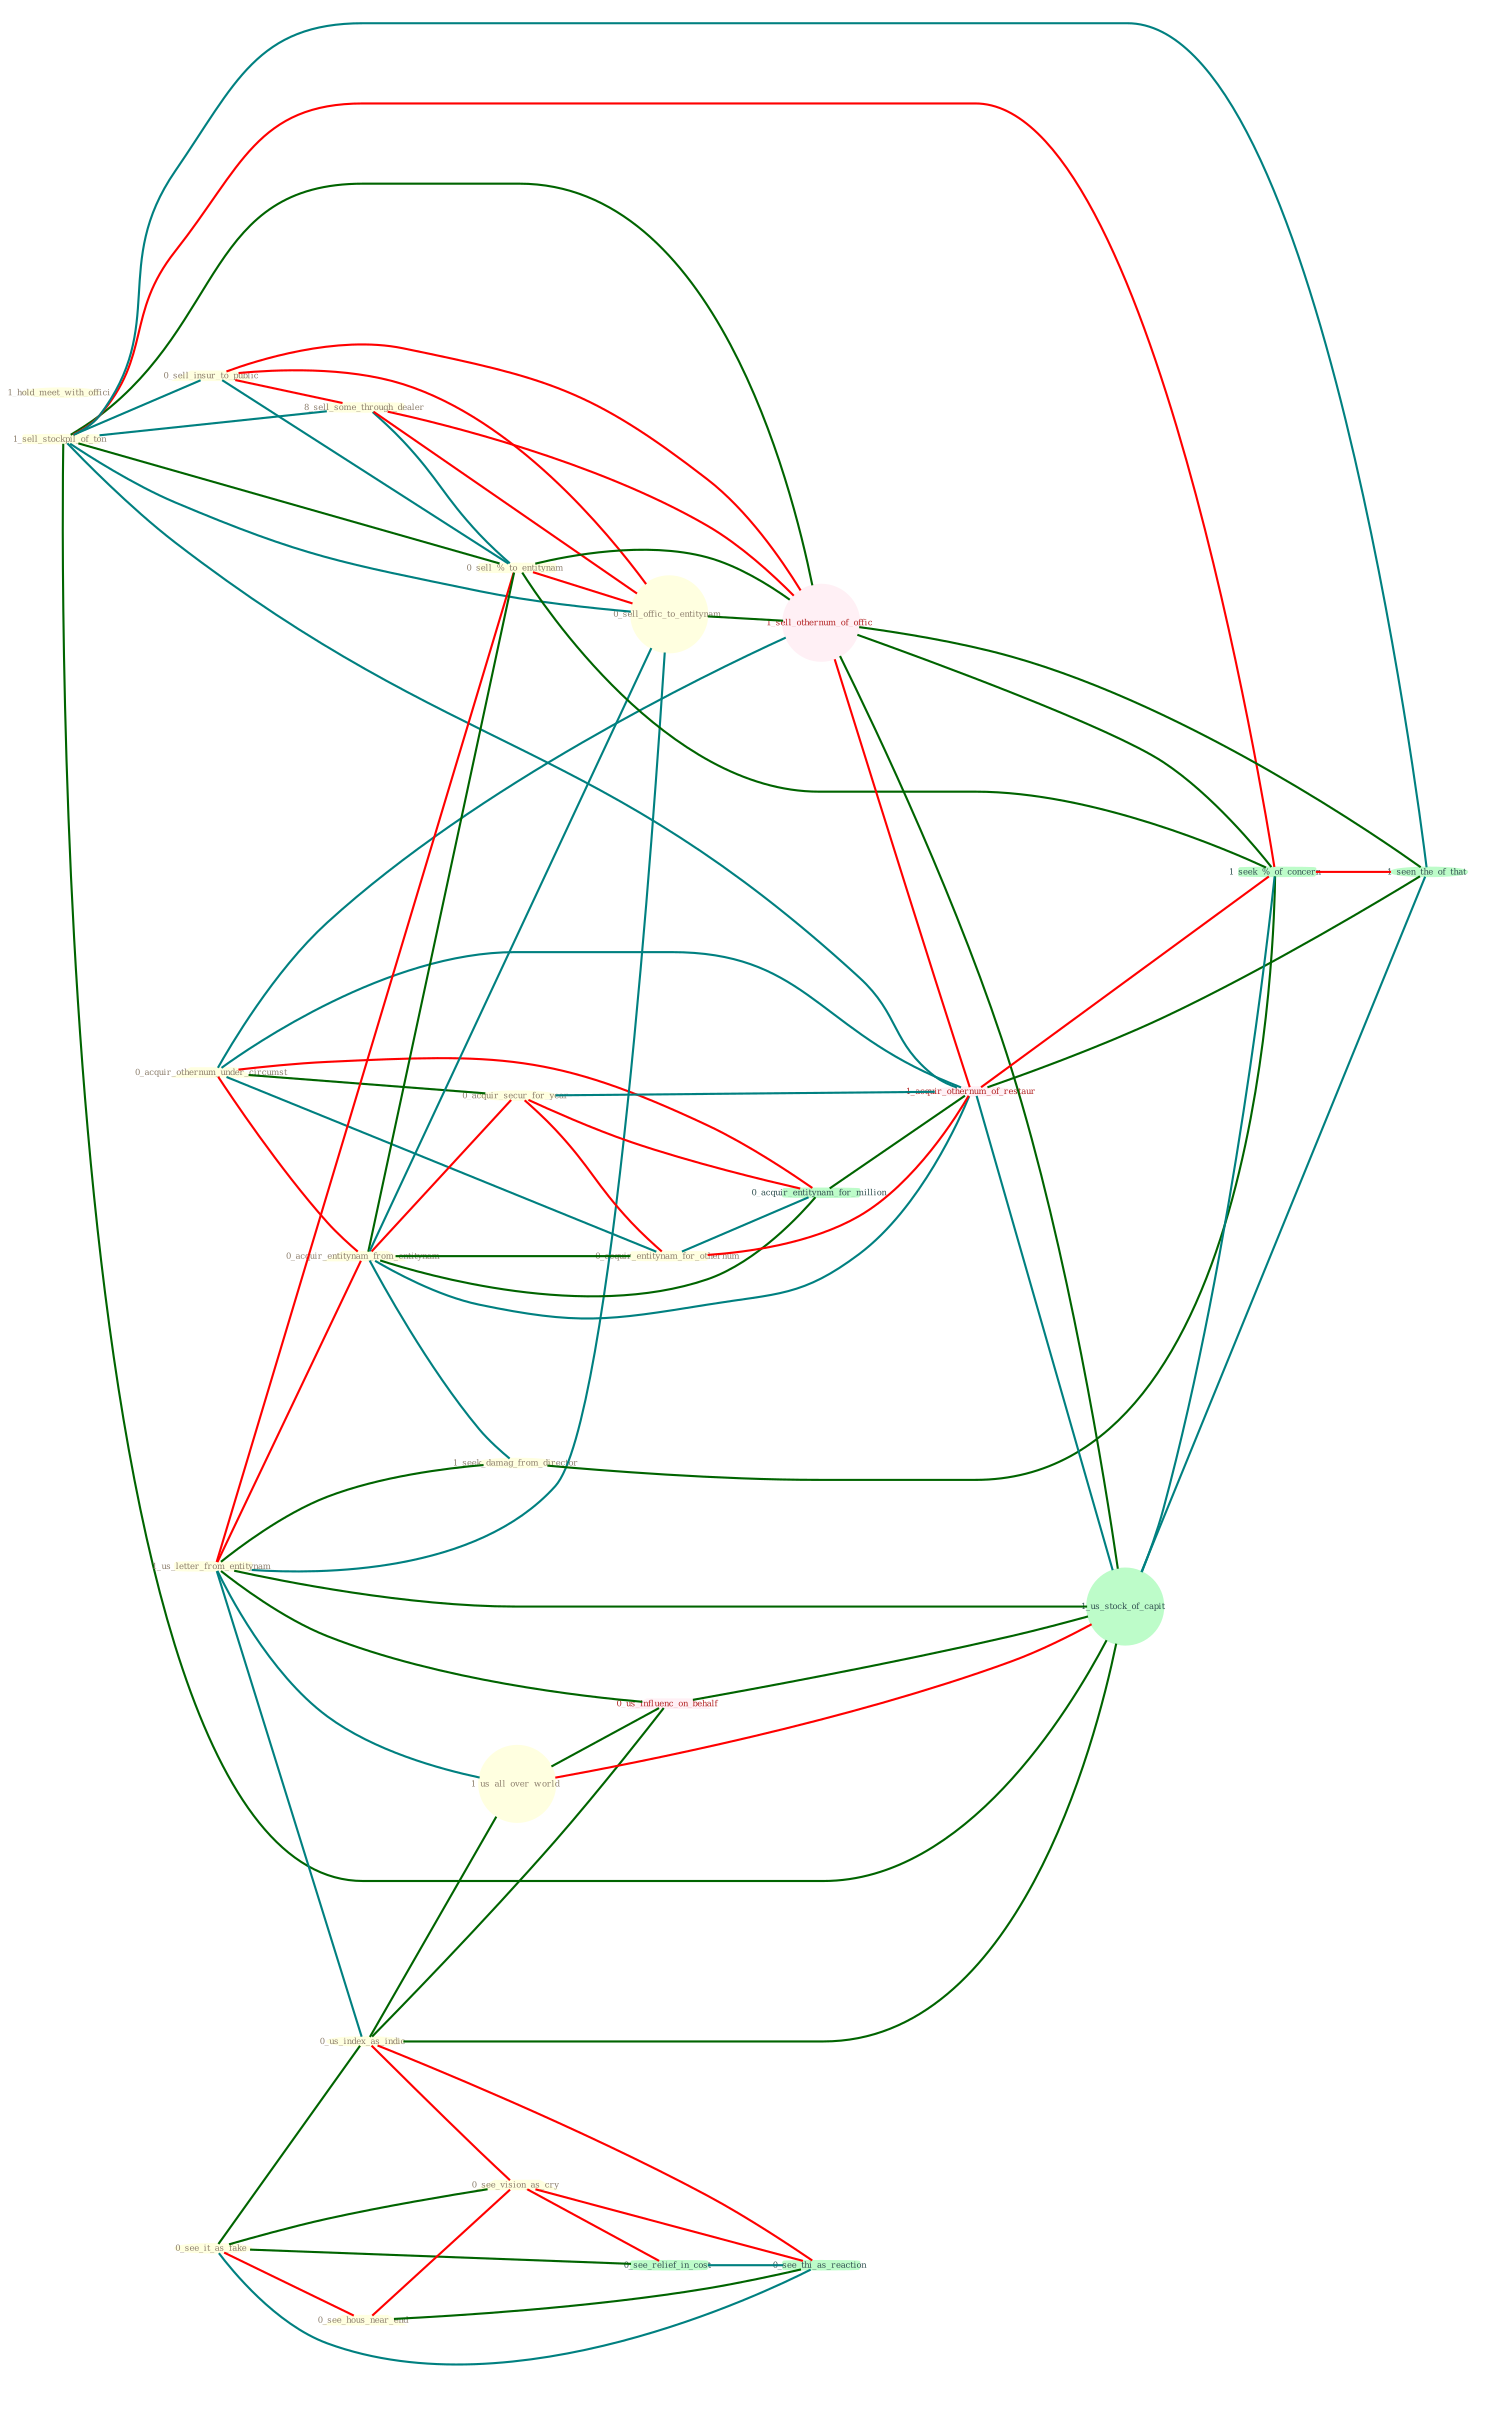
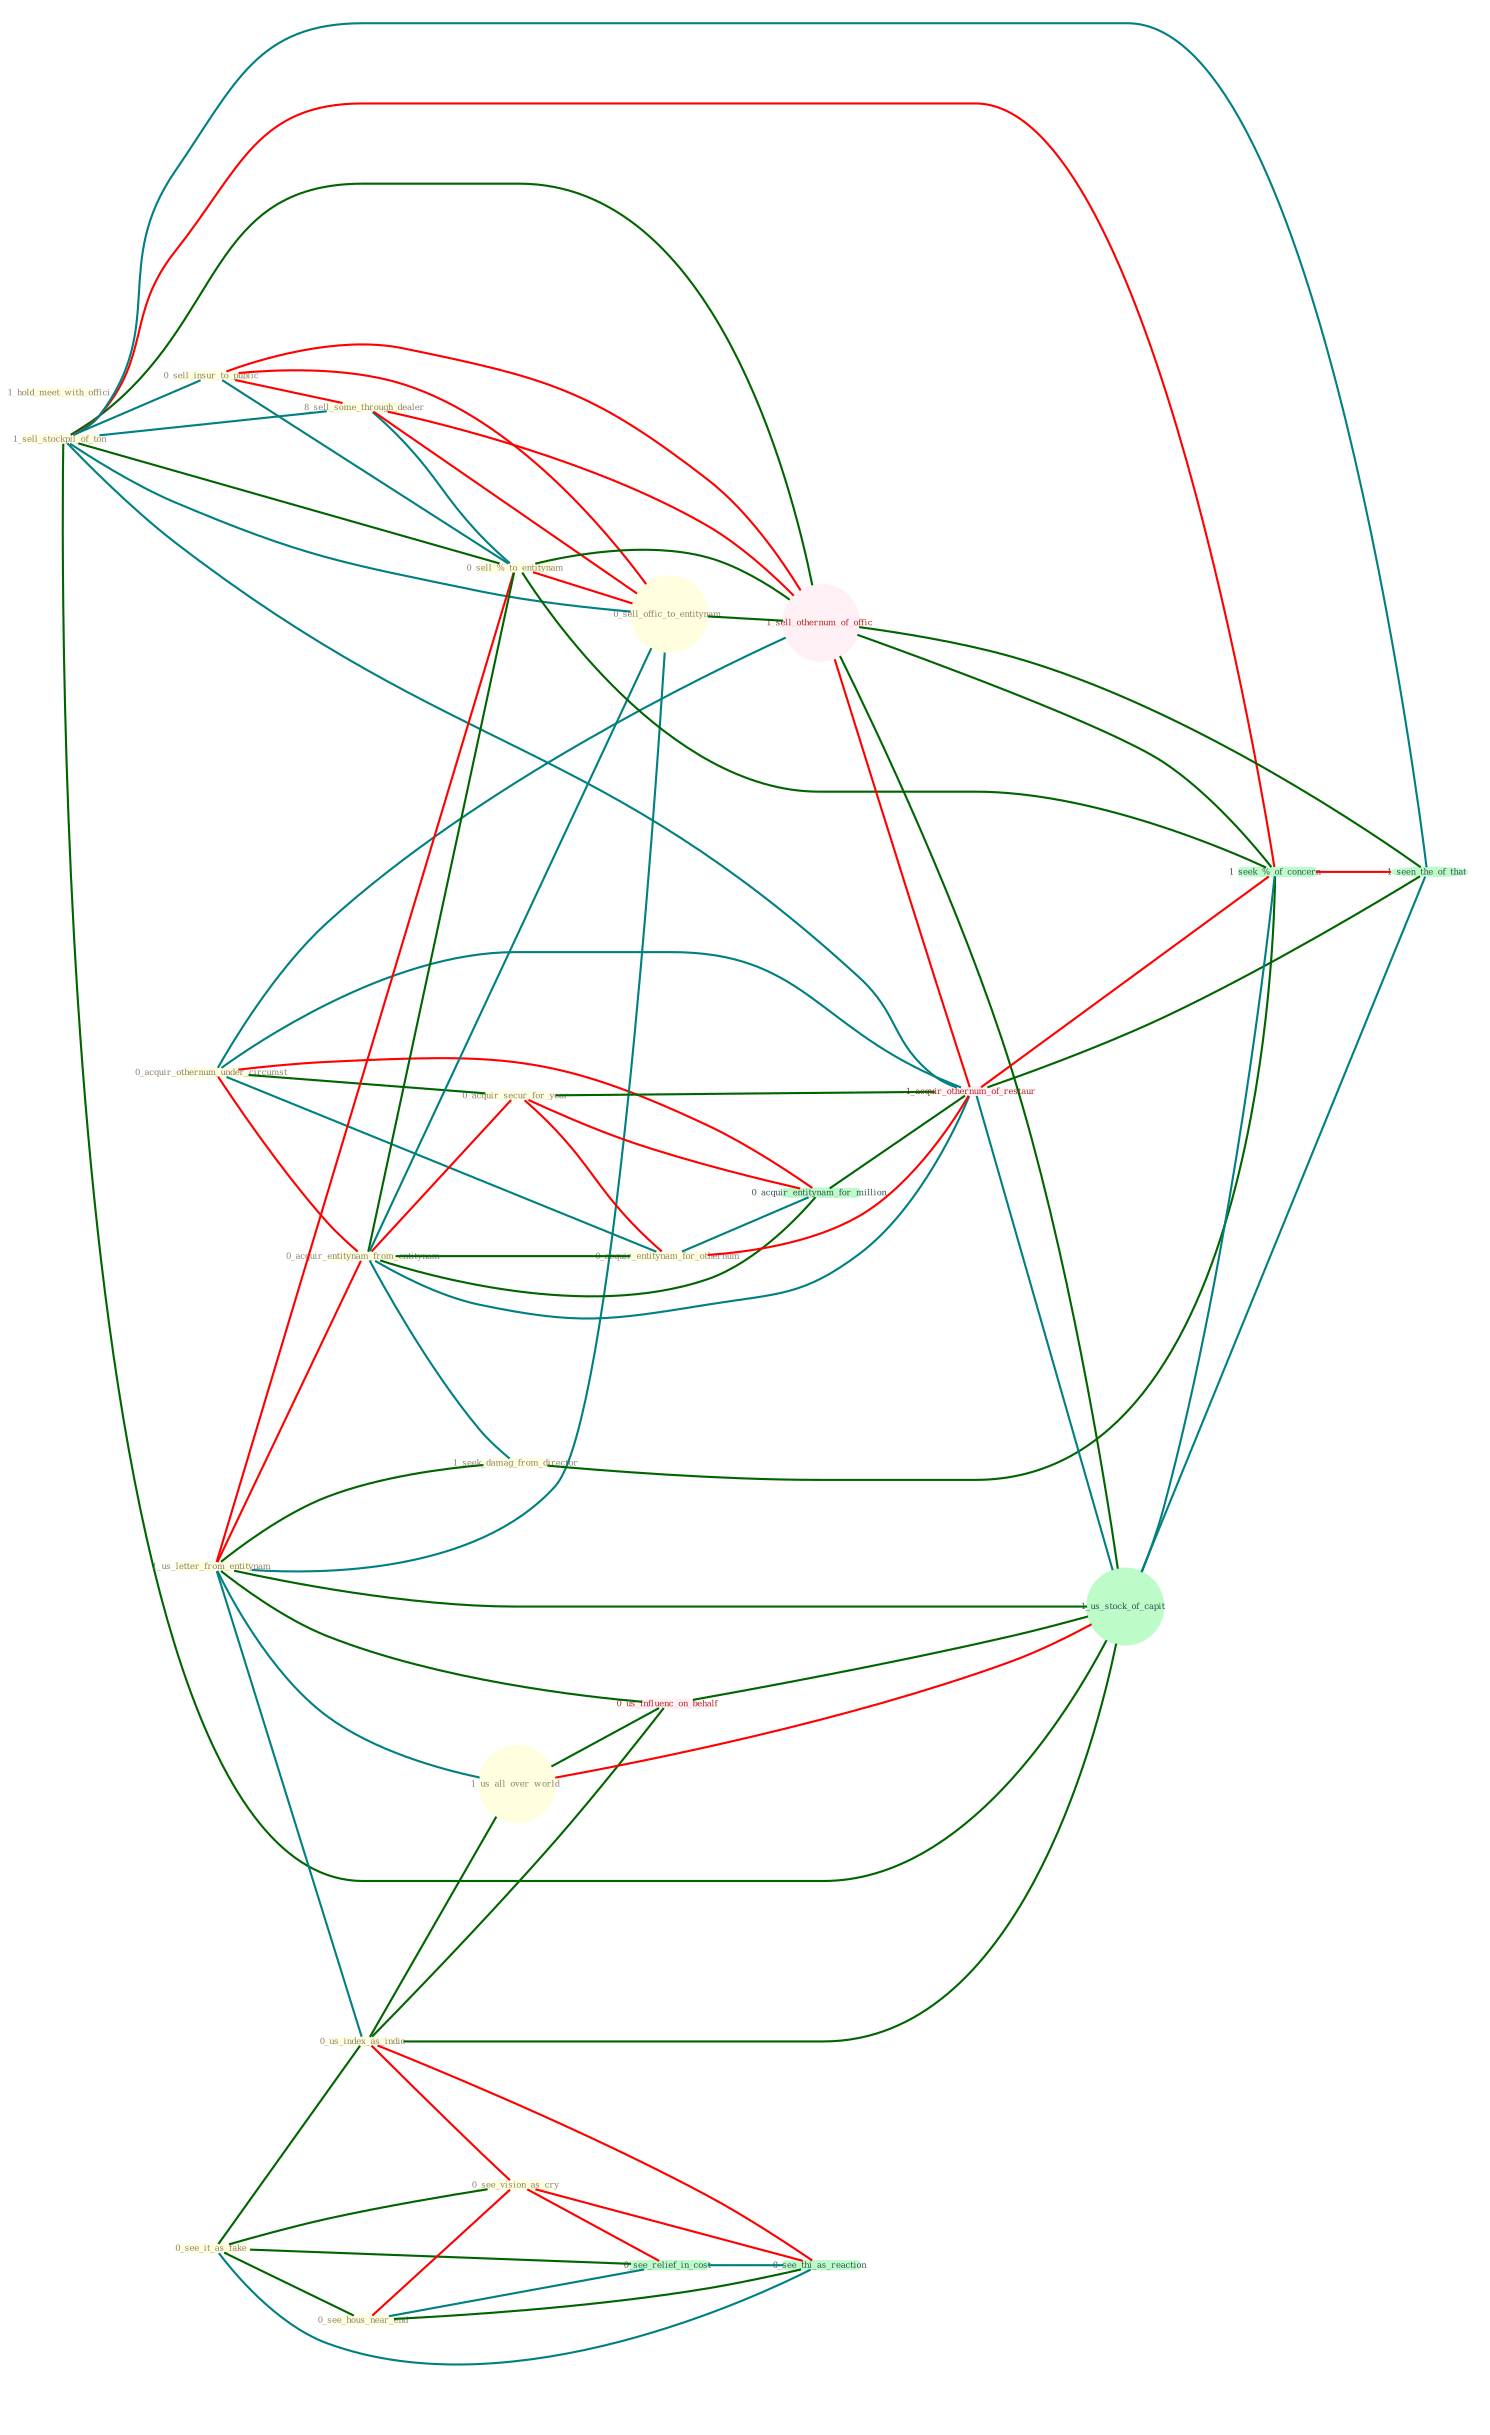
edge "1_acquir_othernum_of_restaur" -- "0_acquir_secur_for_year": color teal -> darkgreen
edge "0_see_it_as_fake" -- "0_see_hous_near_end": color red -> darkgreen
edge "0_see_relief_in_cost" -- "0_see_hous_near_end": added
